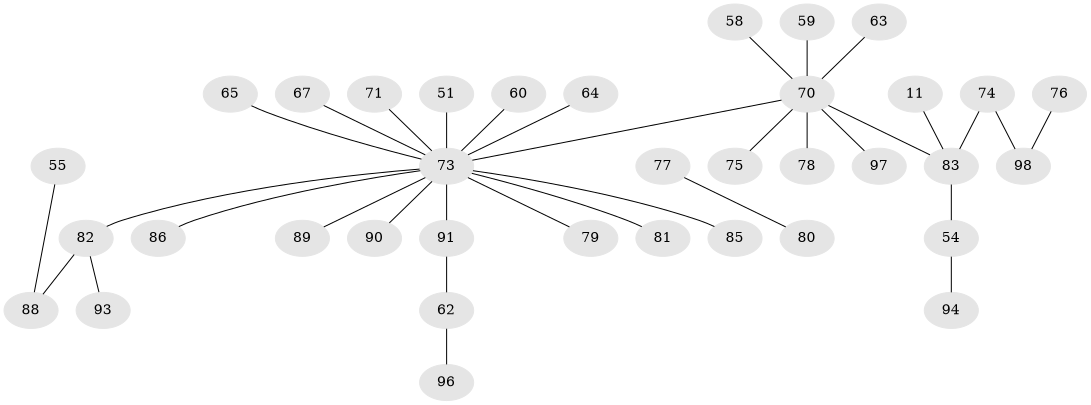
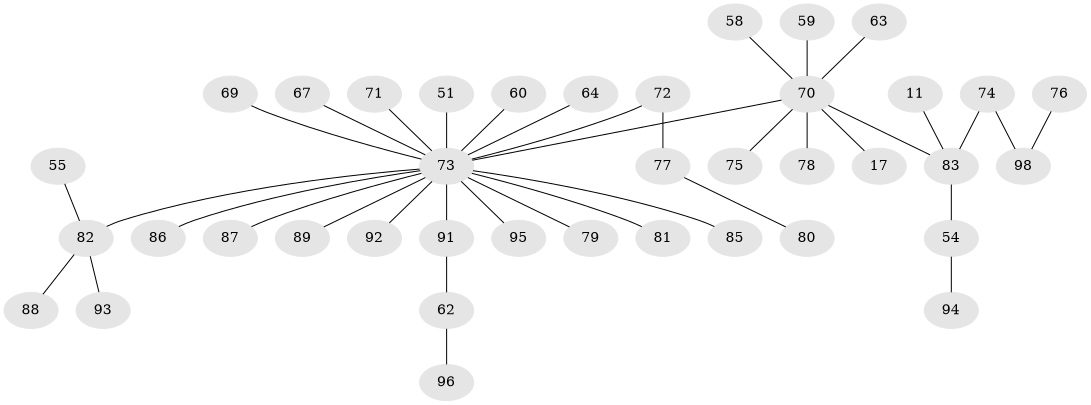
node "65": label "65" -> "69"
node "72": added
node "97": label "97" -> "17"
edge "55" -- "88": now "55" -- "82"
node "87": added
node "90": label "90" -> "92"
node "95": added
